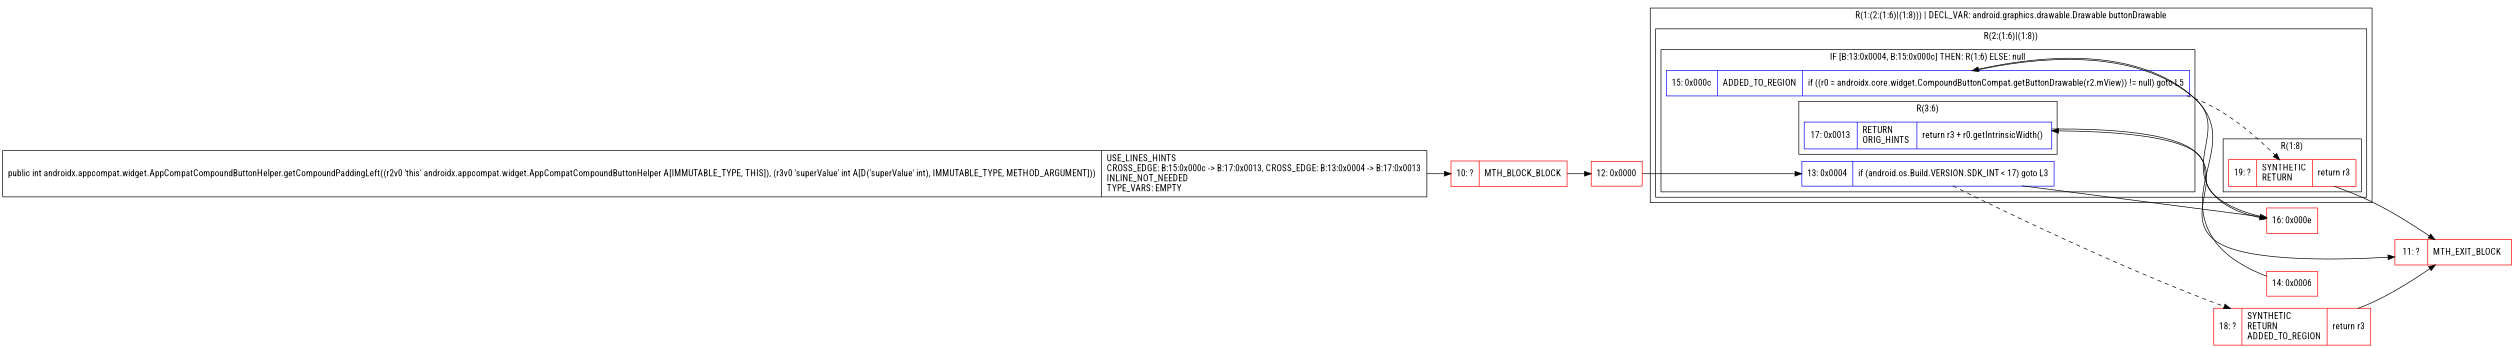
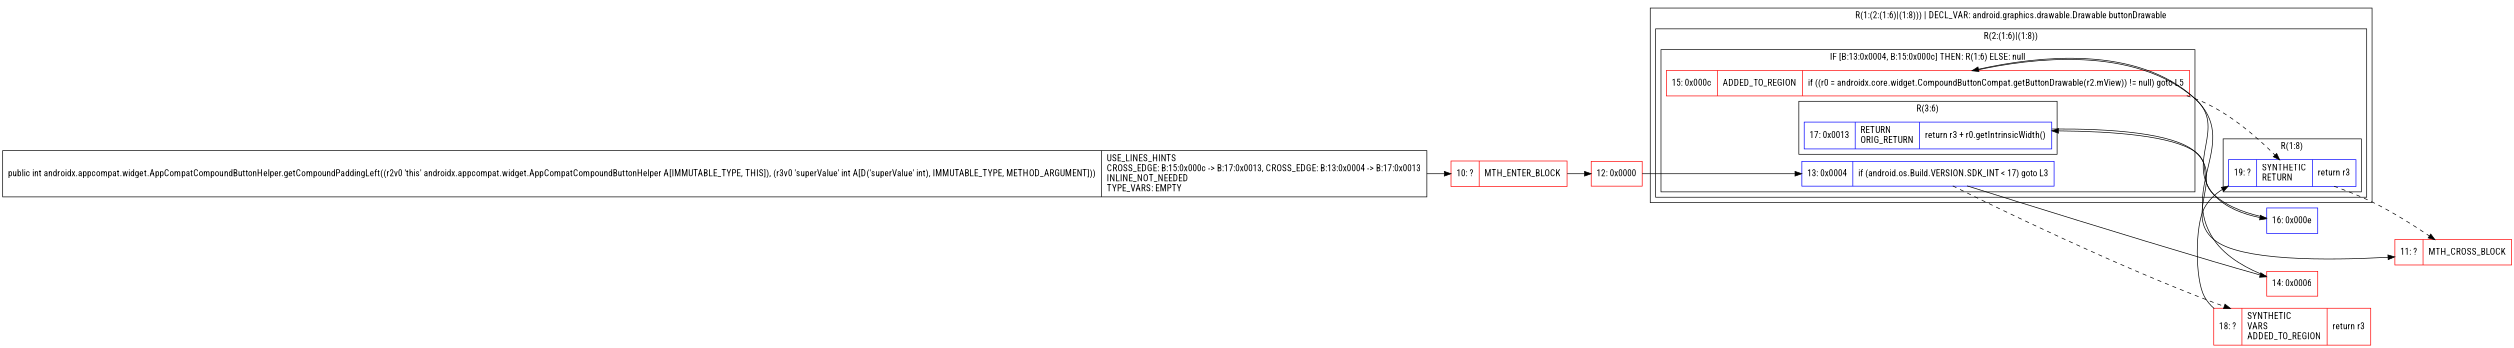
node "15: 0x000c": color blue -> red
node "17: 0x0013": text "ORIG_HINTS" -> "ORIG_RETURN"
node "10: ?": text "MTH_BLOCK_BLOCK" -> "MTH_ENTER_BLOCK"
node "19: ?": color red -> blue
edge "13: 0x0004" -> "16: 0x000e": now "13: 0x0004" -> "14: 0x0006"
edge "19: ?" -> "11: ?": style solid -> dashed
node "16: 0x000e": color red -> blue
node "11: ?": text "MTH_EXIT_BLOCK" -> "MTH_CROSS_BLOCK"
edge "18: ?" -> "11: ?": now "18: ?" -> "19: ?"
node "18: ?": text "RETURN" -> "VARS"
